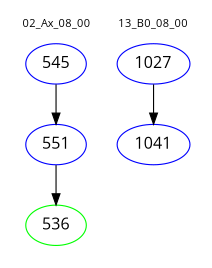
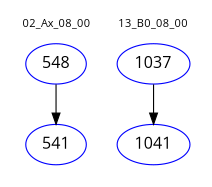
node "545": label "545" -> "548"
node "1027": label "1027" -> "1037"
node "551": label "551" -> "541"
node "536": removed
